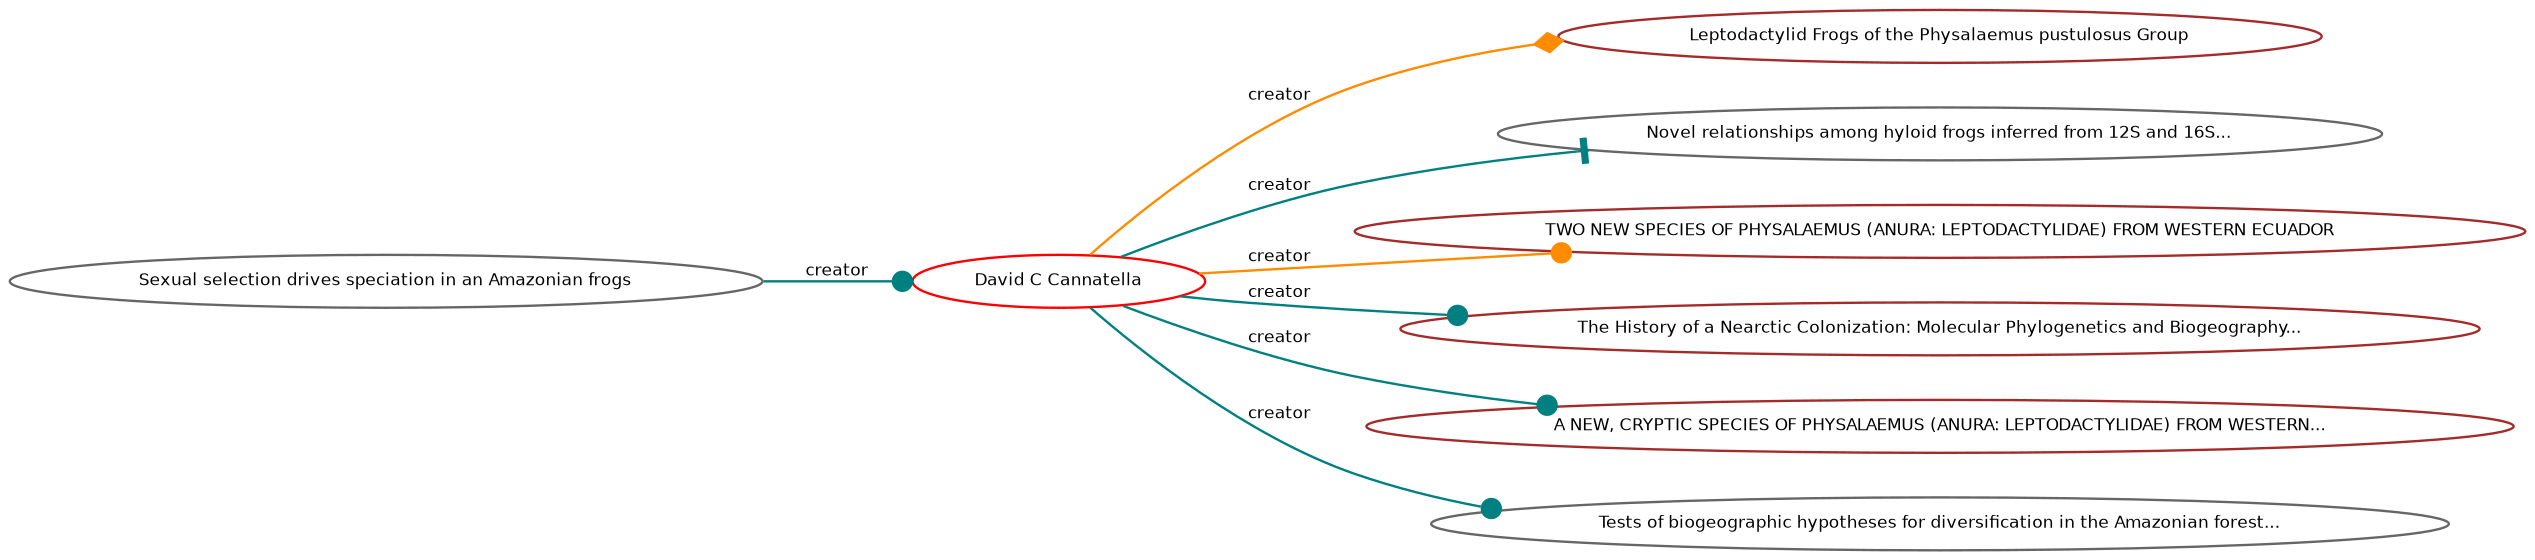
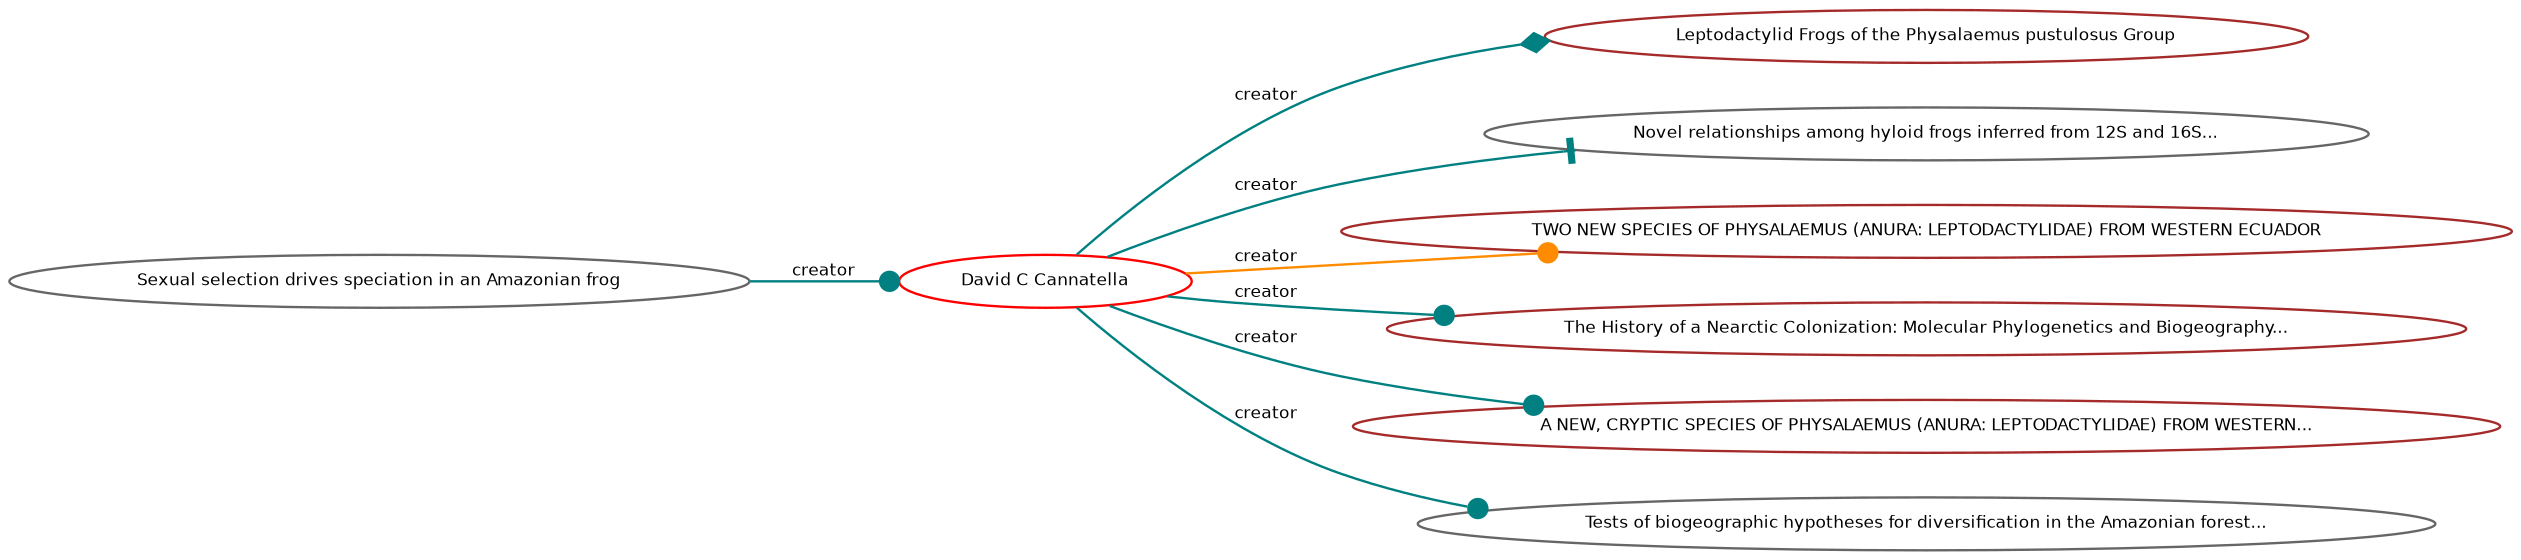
edge "David C Cannatella" -> "Leptodactylid Frogs of the Physalaemus pustulosus Group": color darkorange -> teal
node "Sexual selection drives speciation in an Amazonian frogs": label "Sexual selection drives speciation in an Amazonian frogs" -> "Sexual selection drives speciation in an Amazonian frog"
